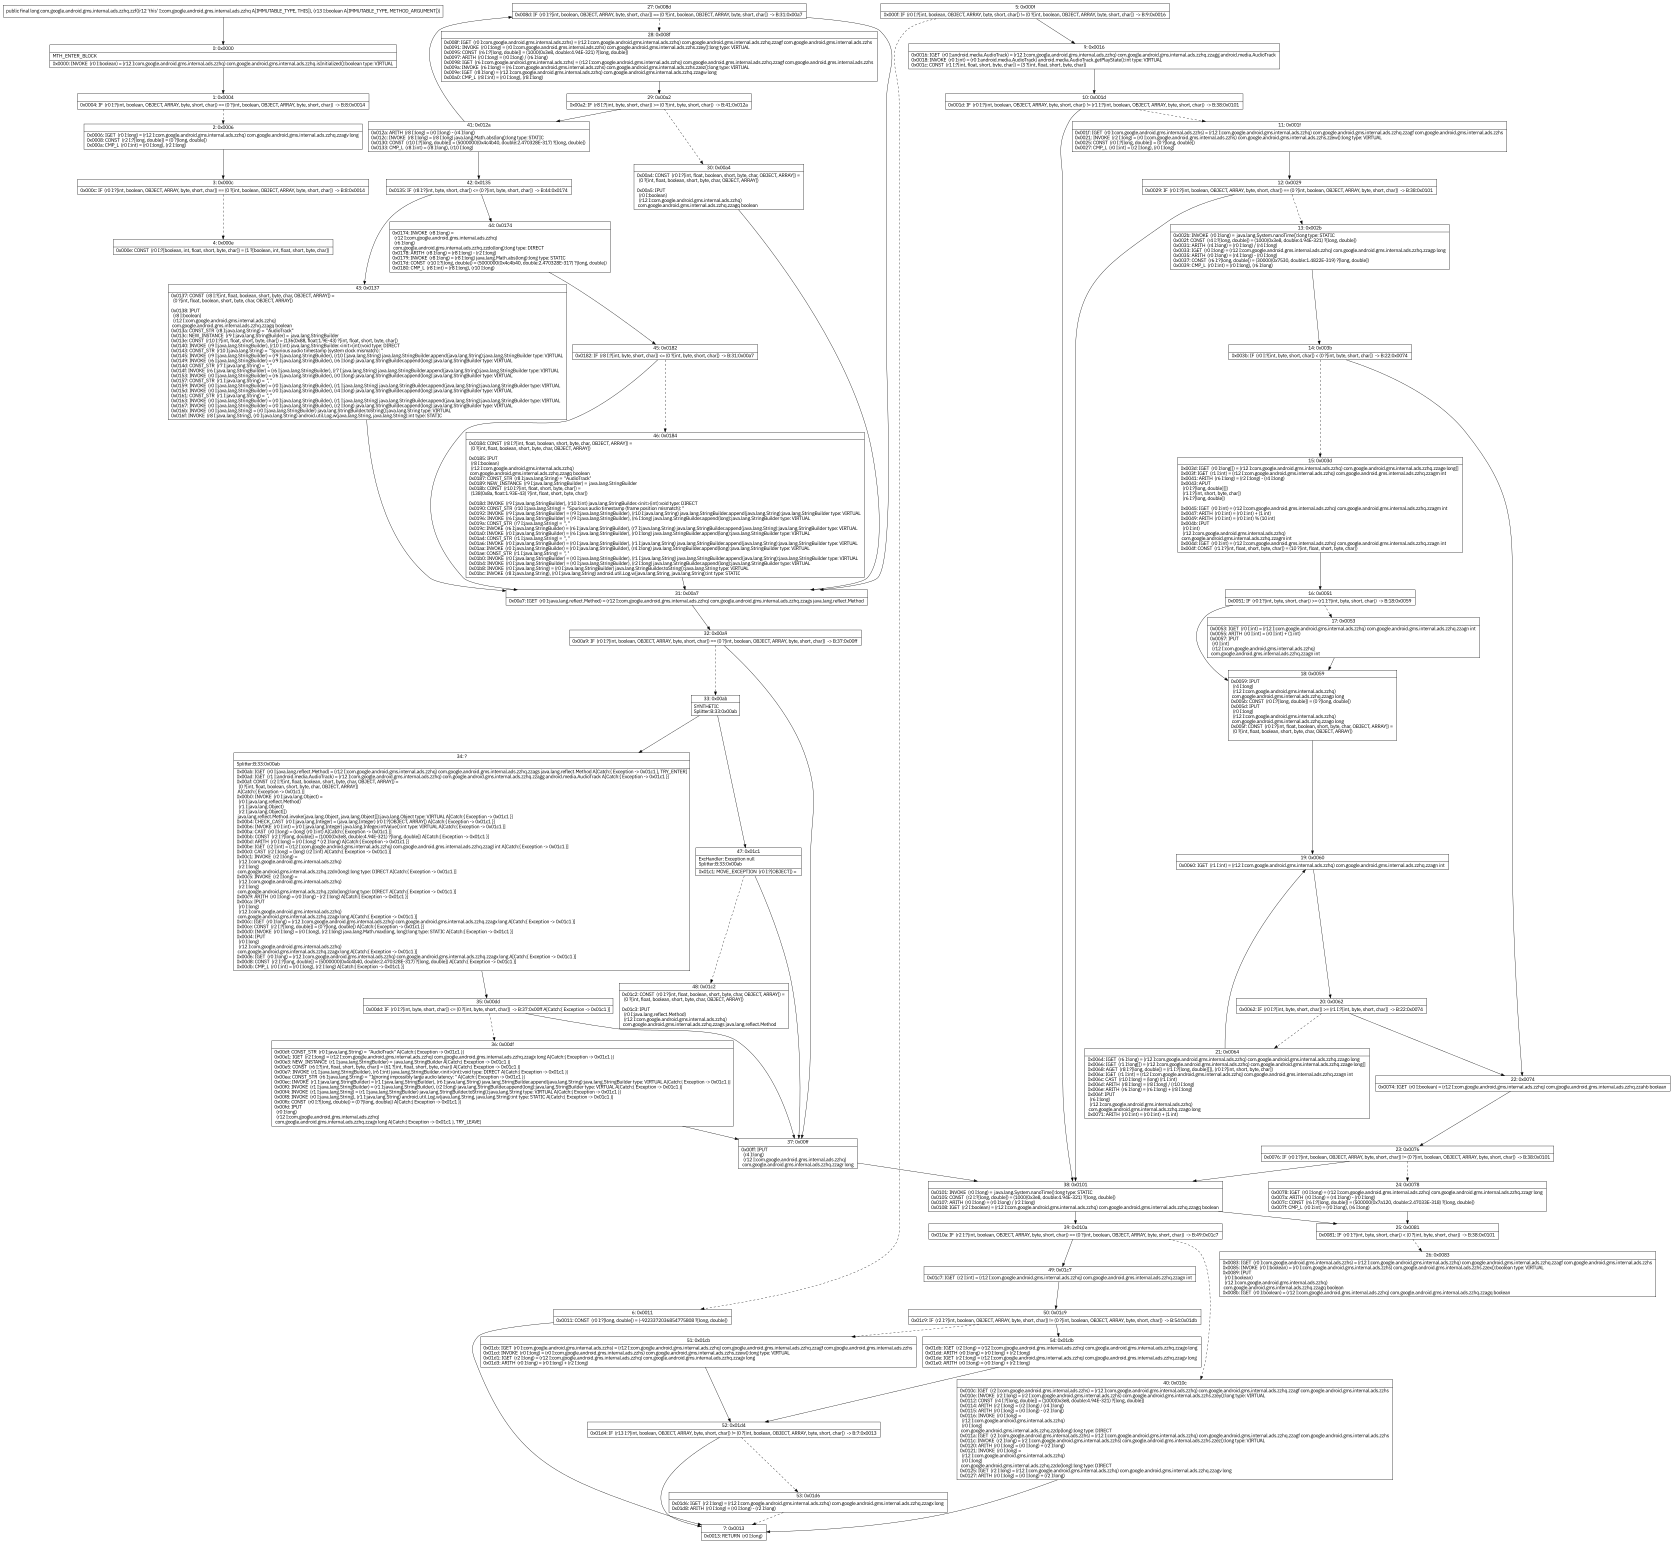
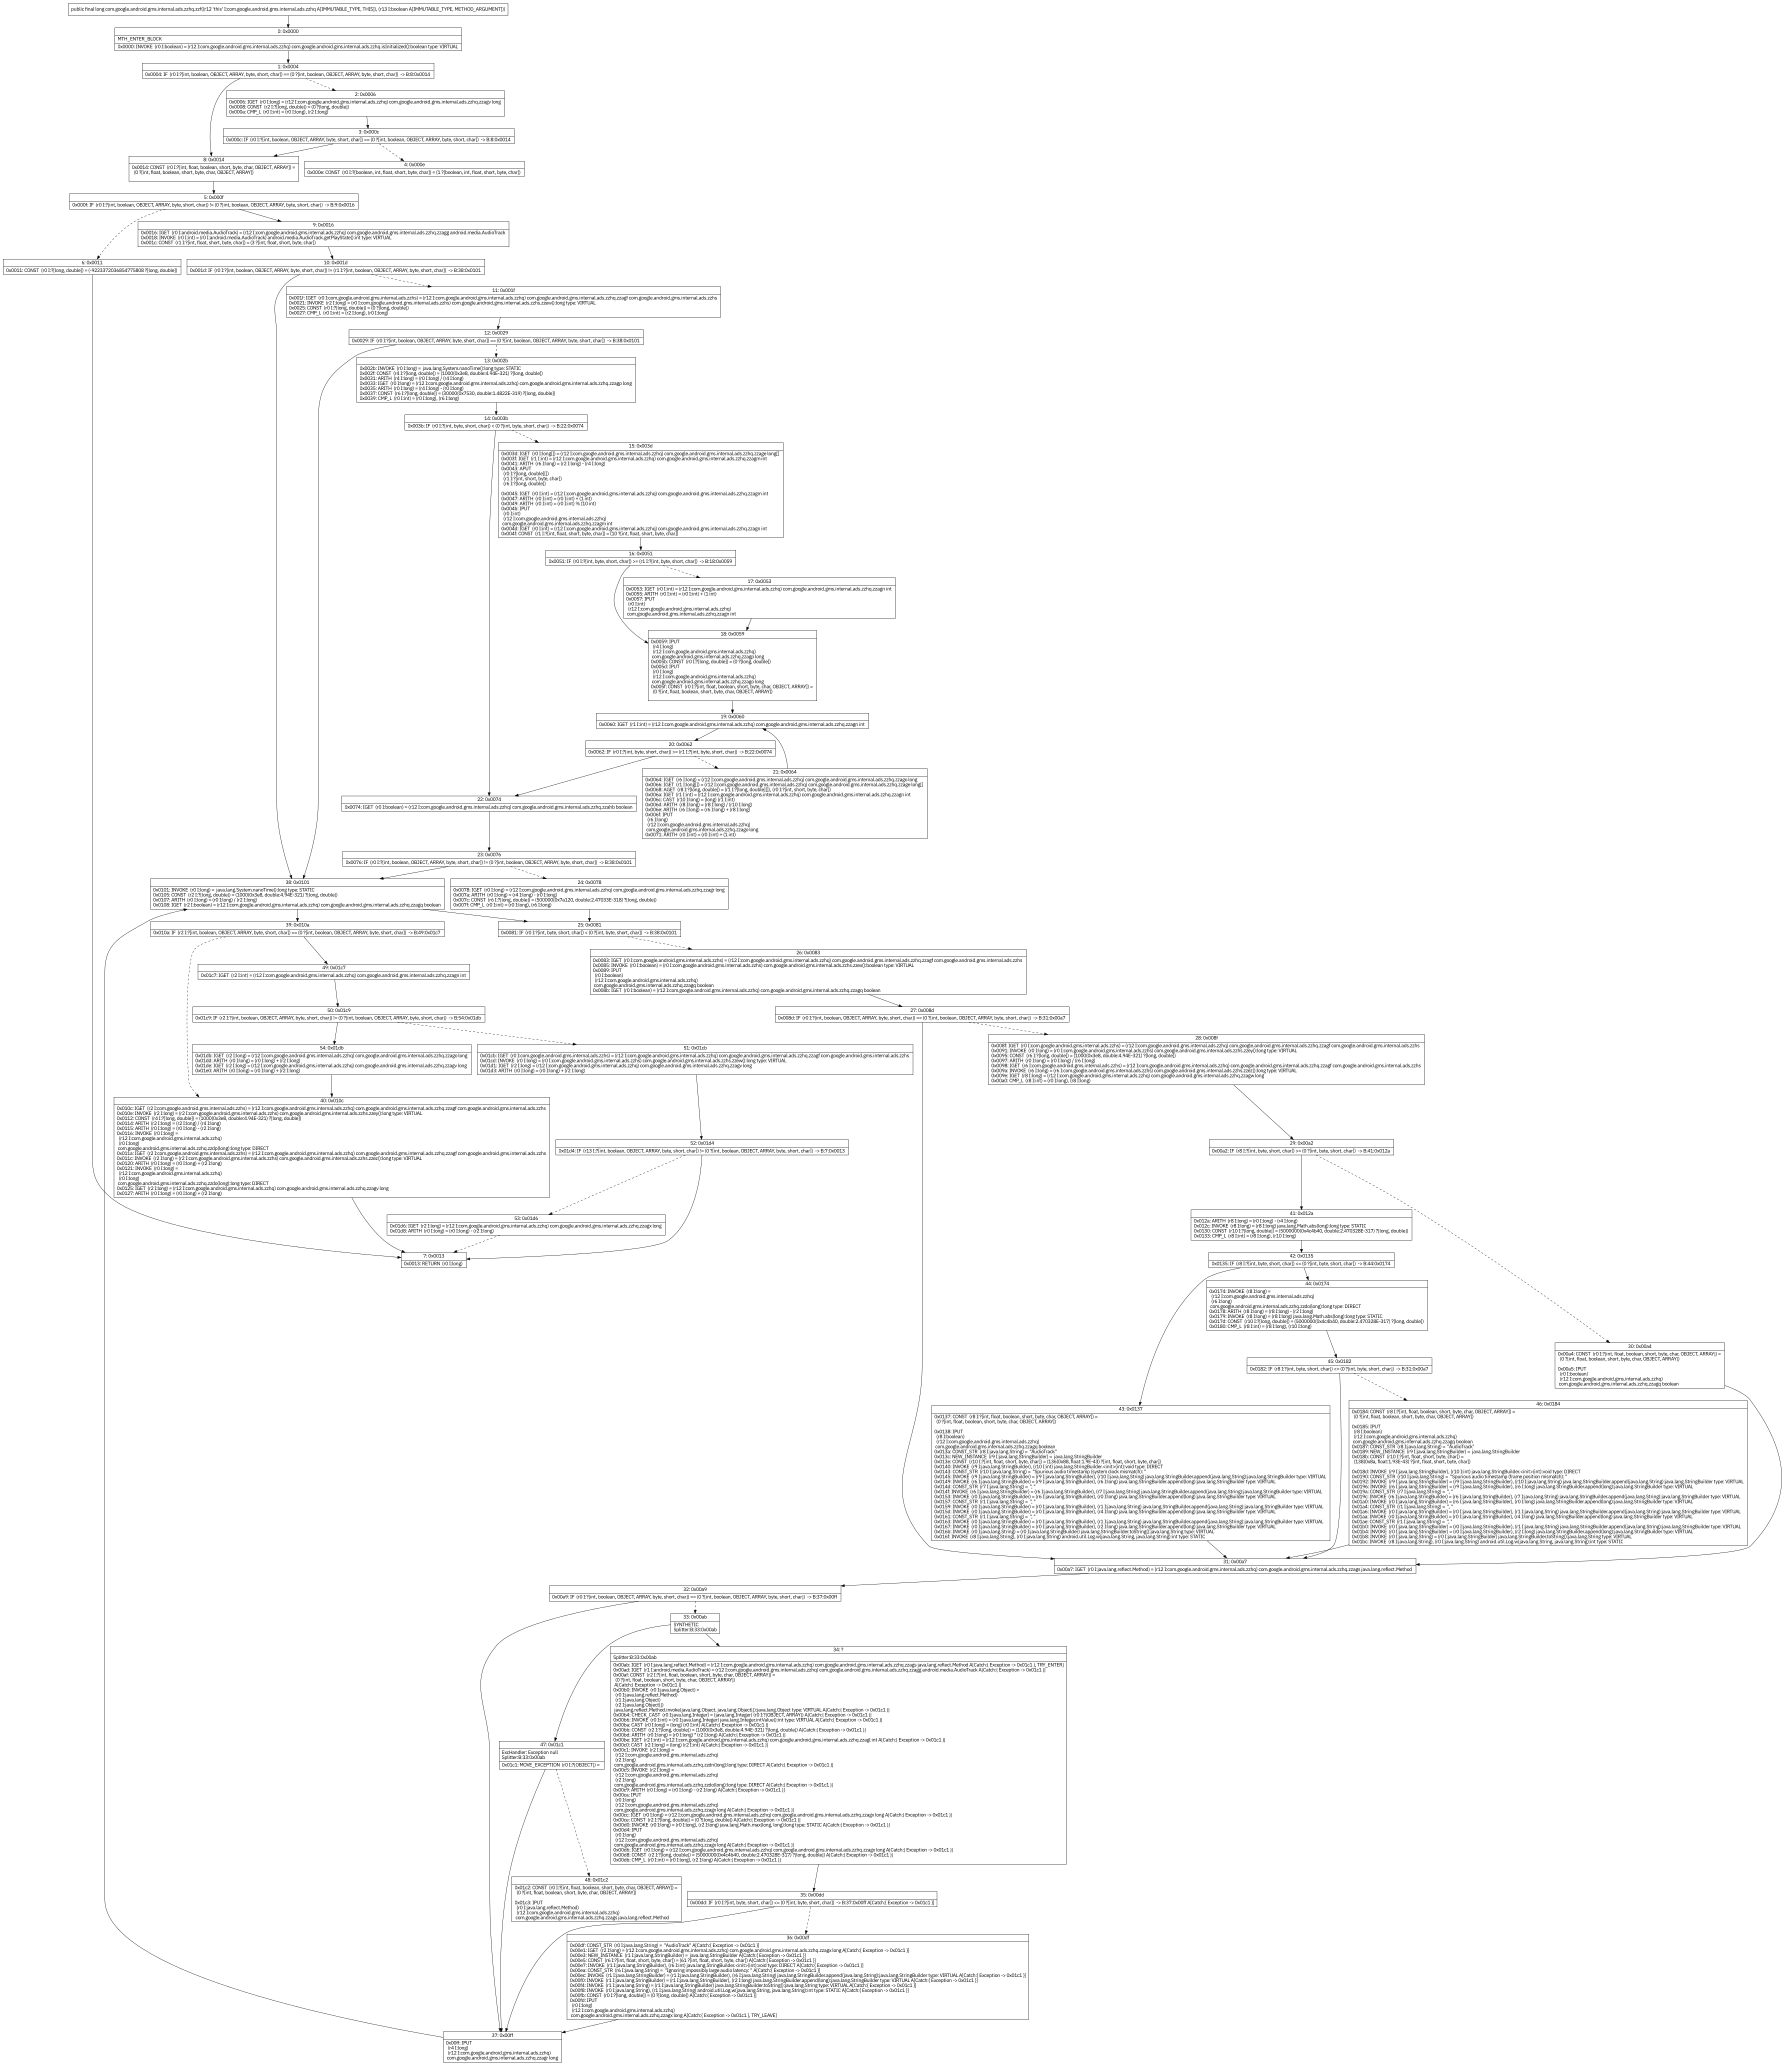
edge "41: 0x012a" -> "27: 0x008d": now "26: 0x0083" -> "27: 0x008d"
node "8: 0x0014": added
edge "54: 0x01db" -> "52: 0x01d4": now "54: 0x01db" -> "40: 0x010c"
